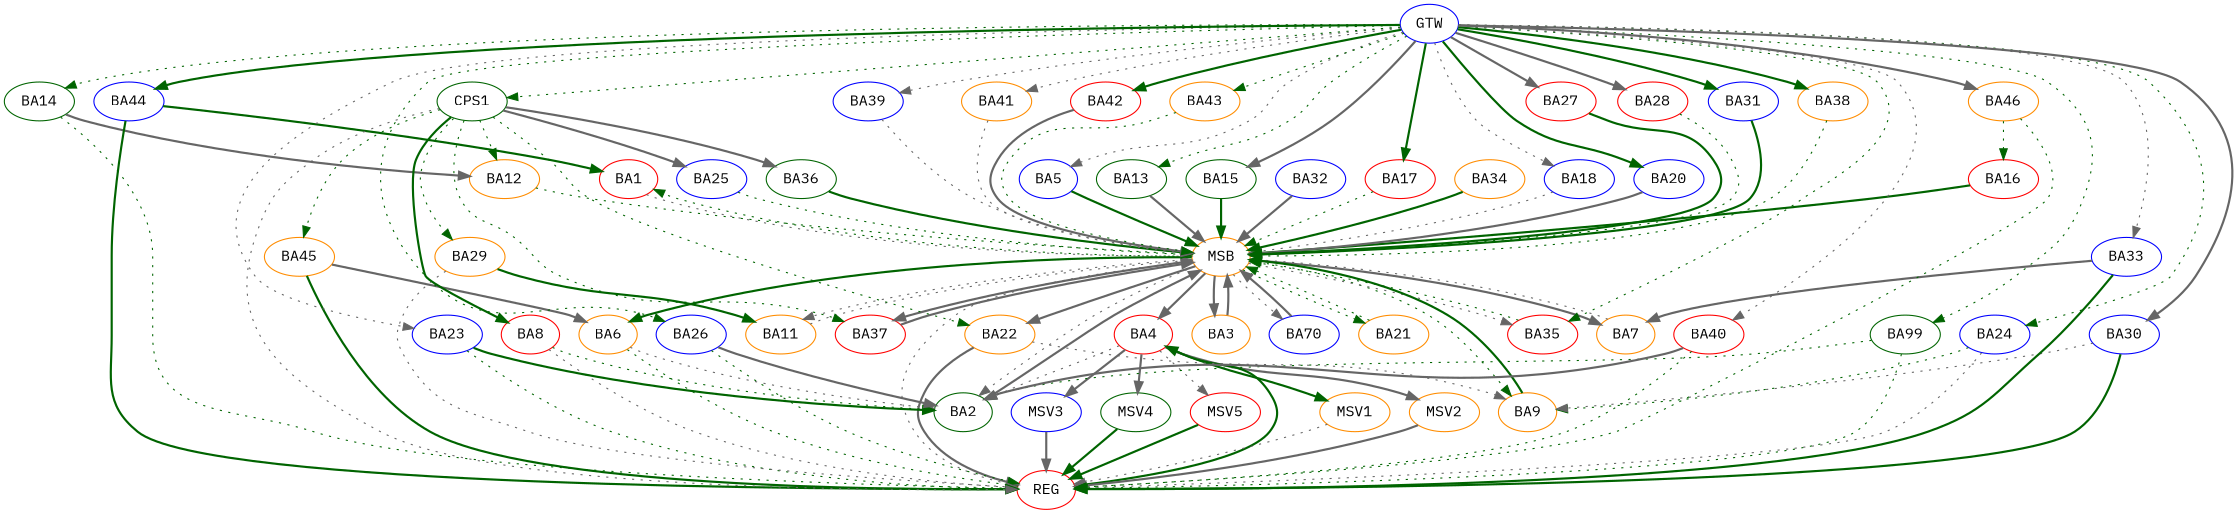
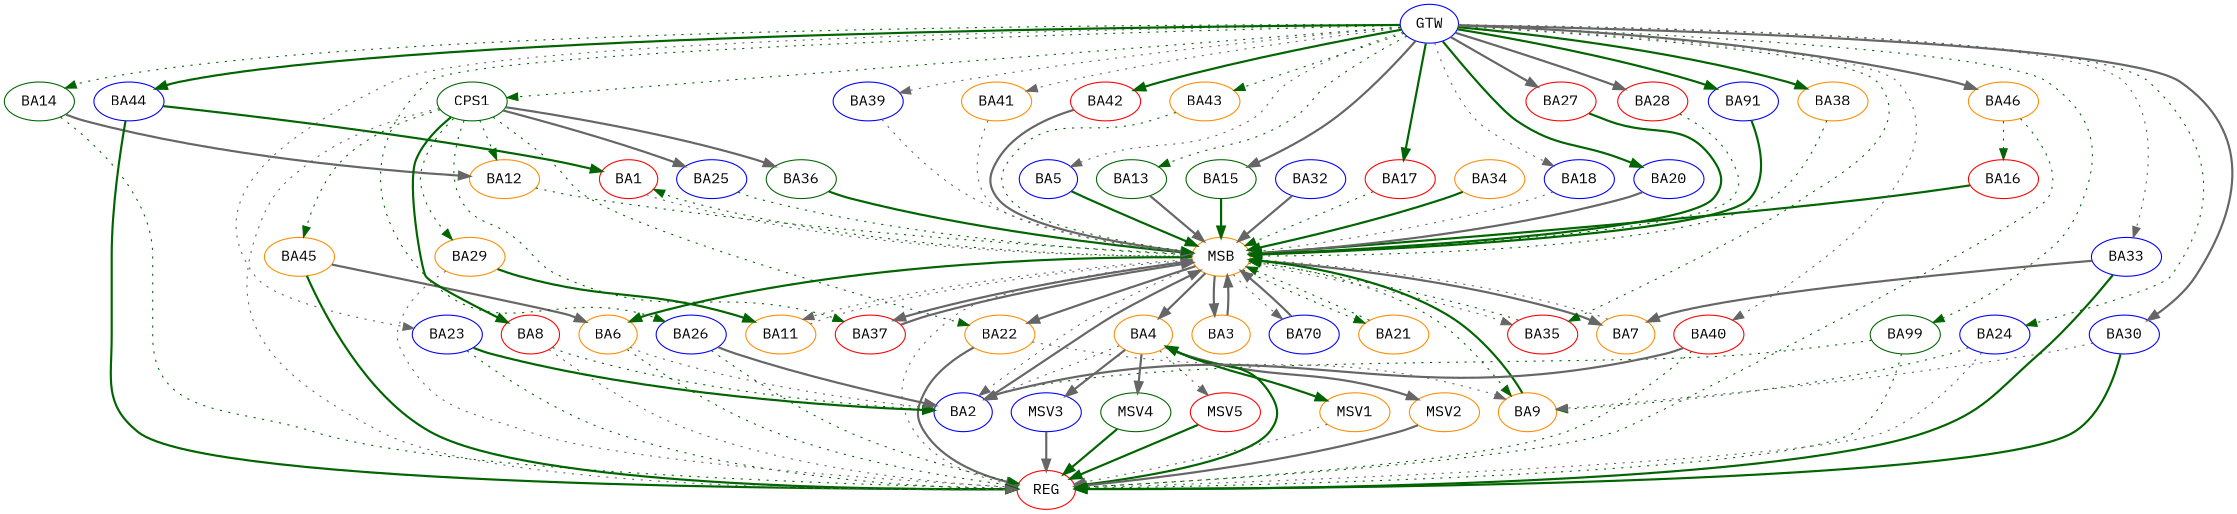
node "BA31": label "BA31" -> "BA91"
node "BA4": color red -> darkorange
node "BA2": color darkgreen -> blue
